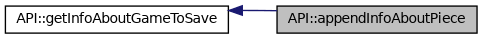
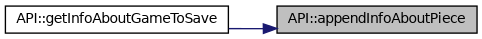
edge "API::appendInfoAboutPiece" -> "API::getInfoAboutGameToSave": reversed
